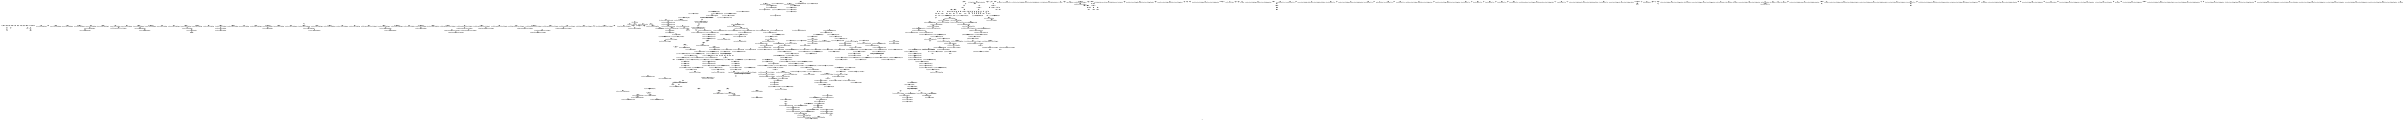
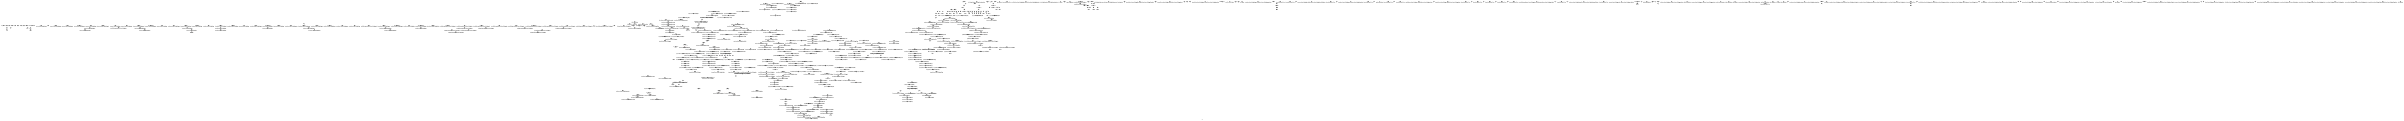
node "NodeID: 124": added
